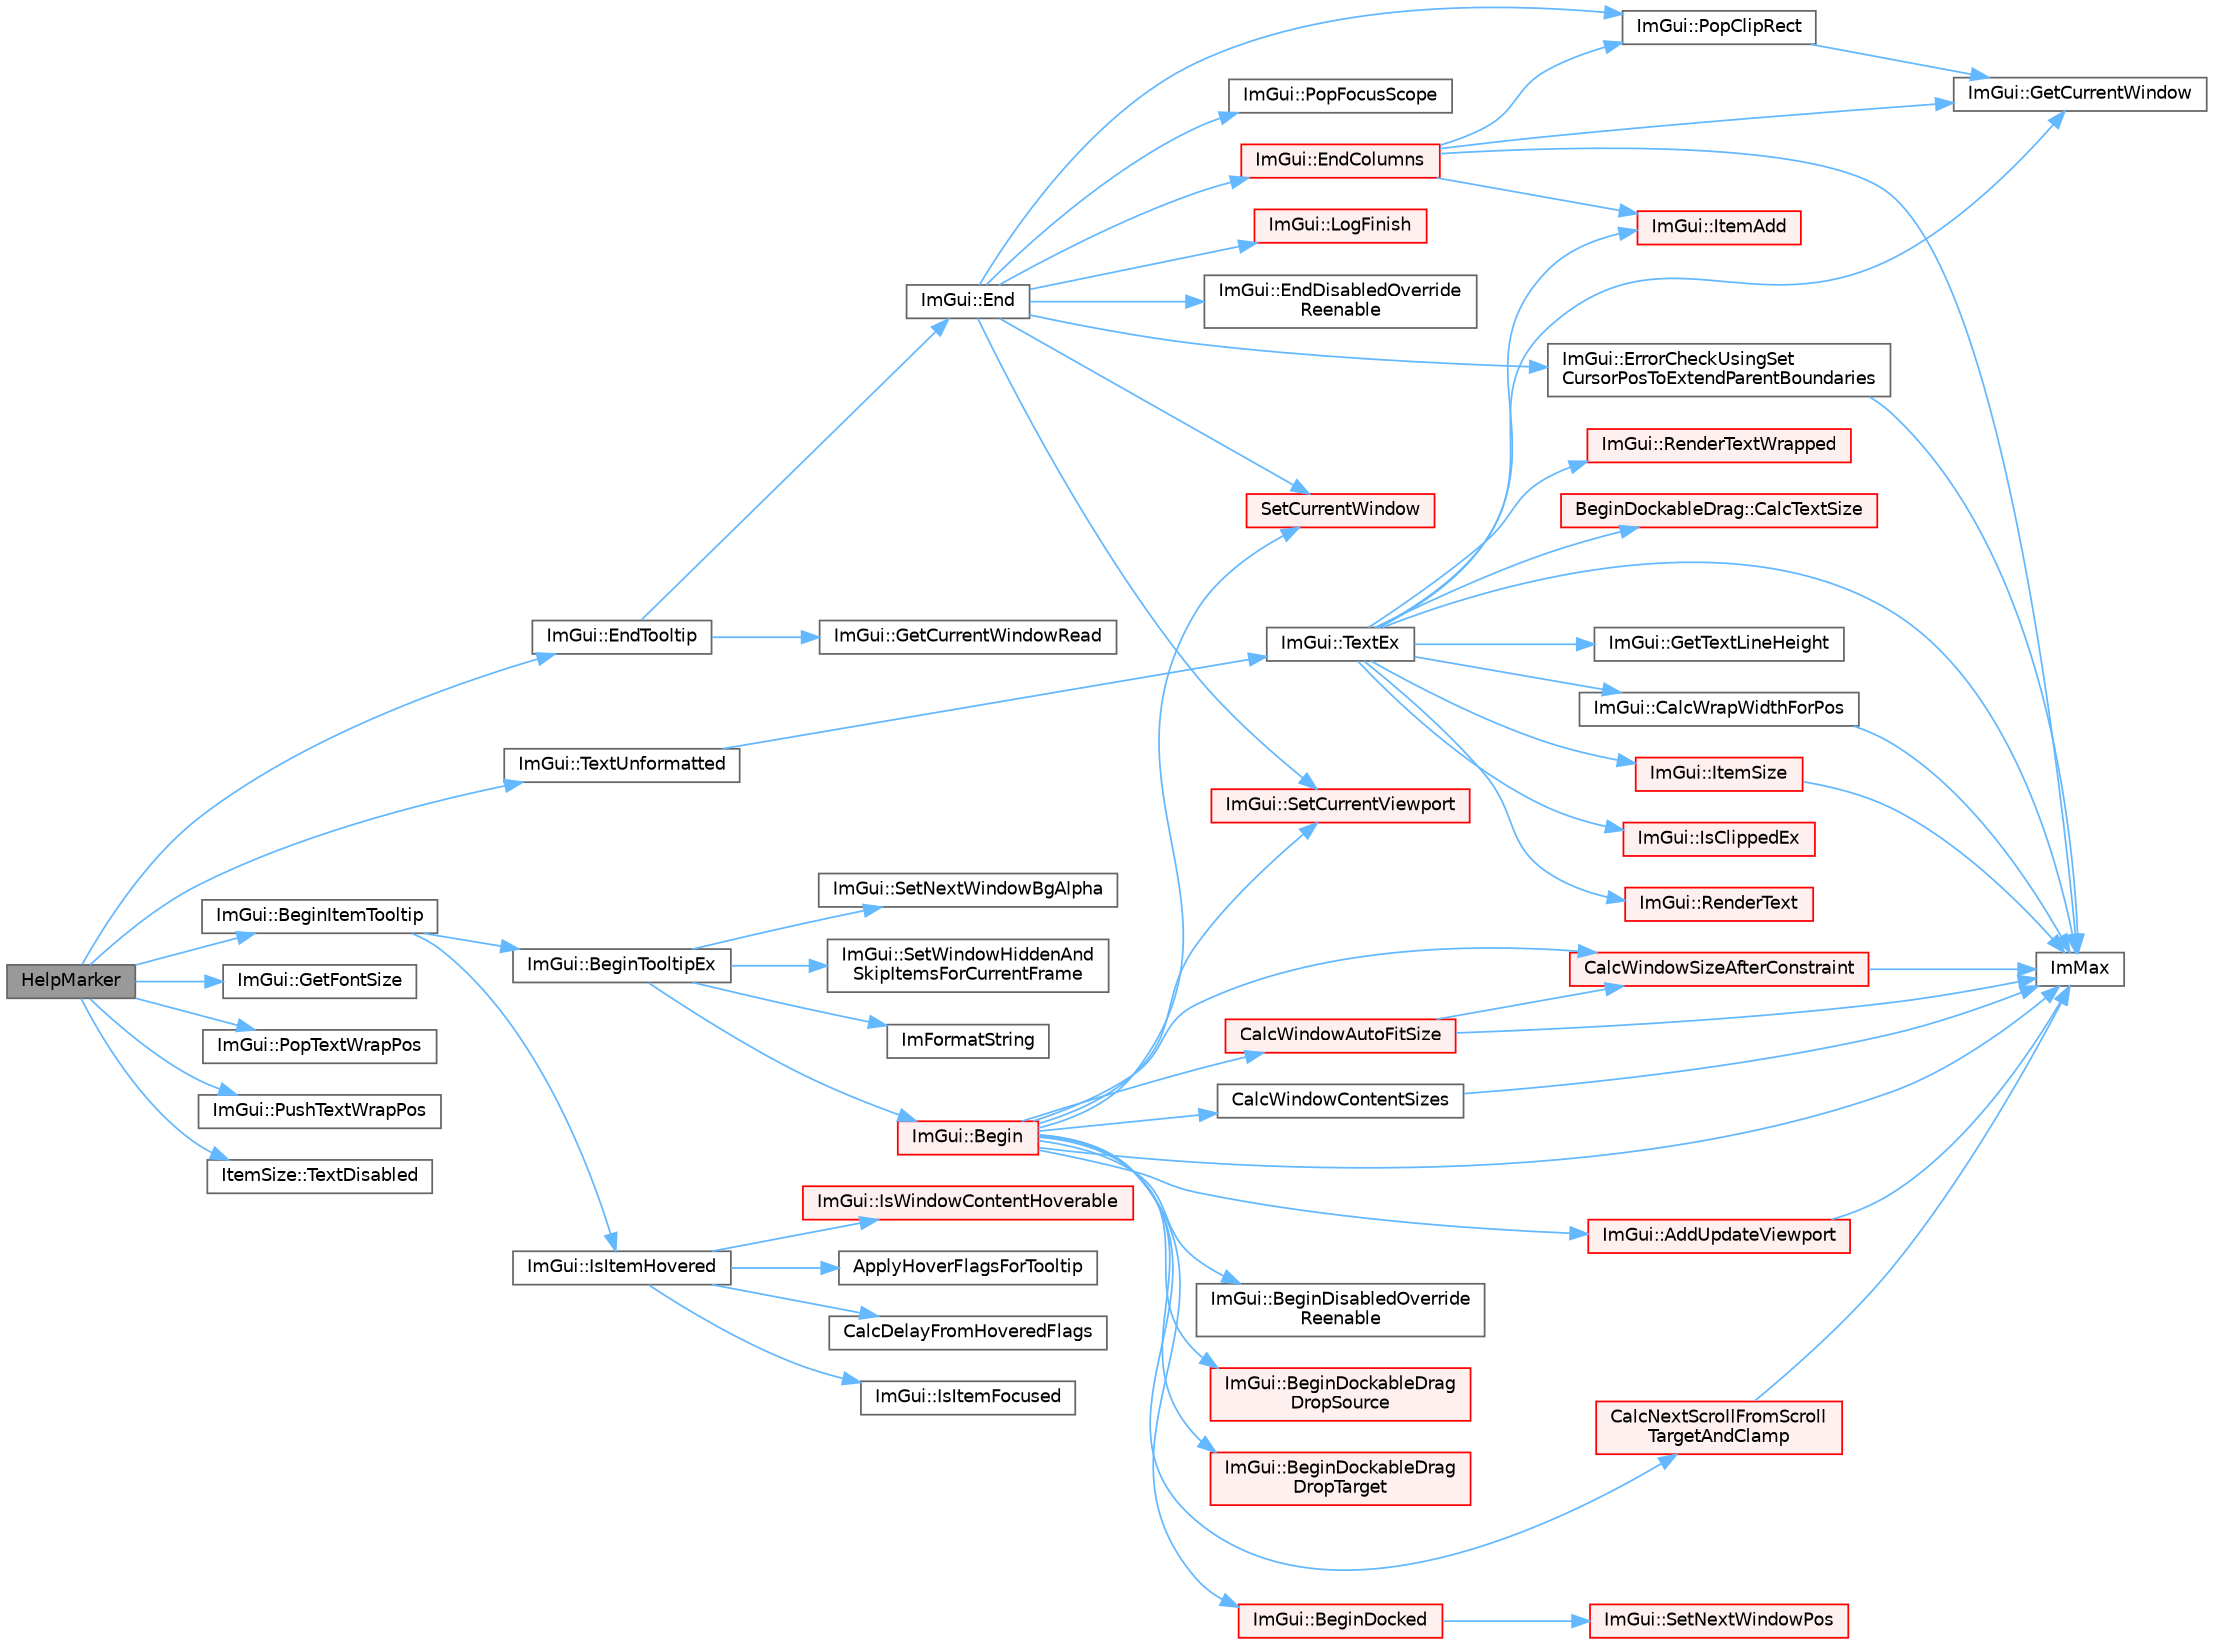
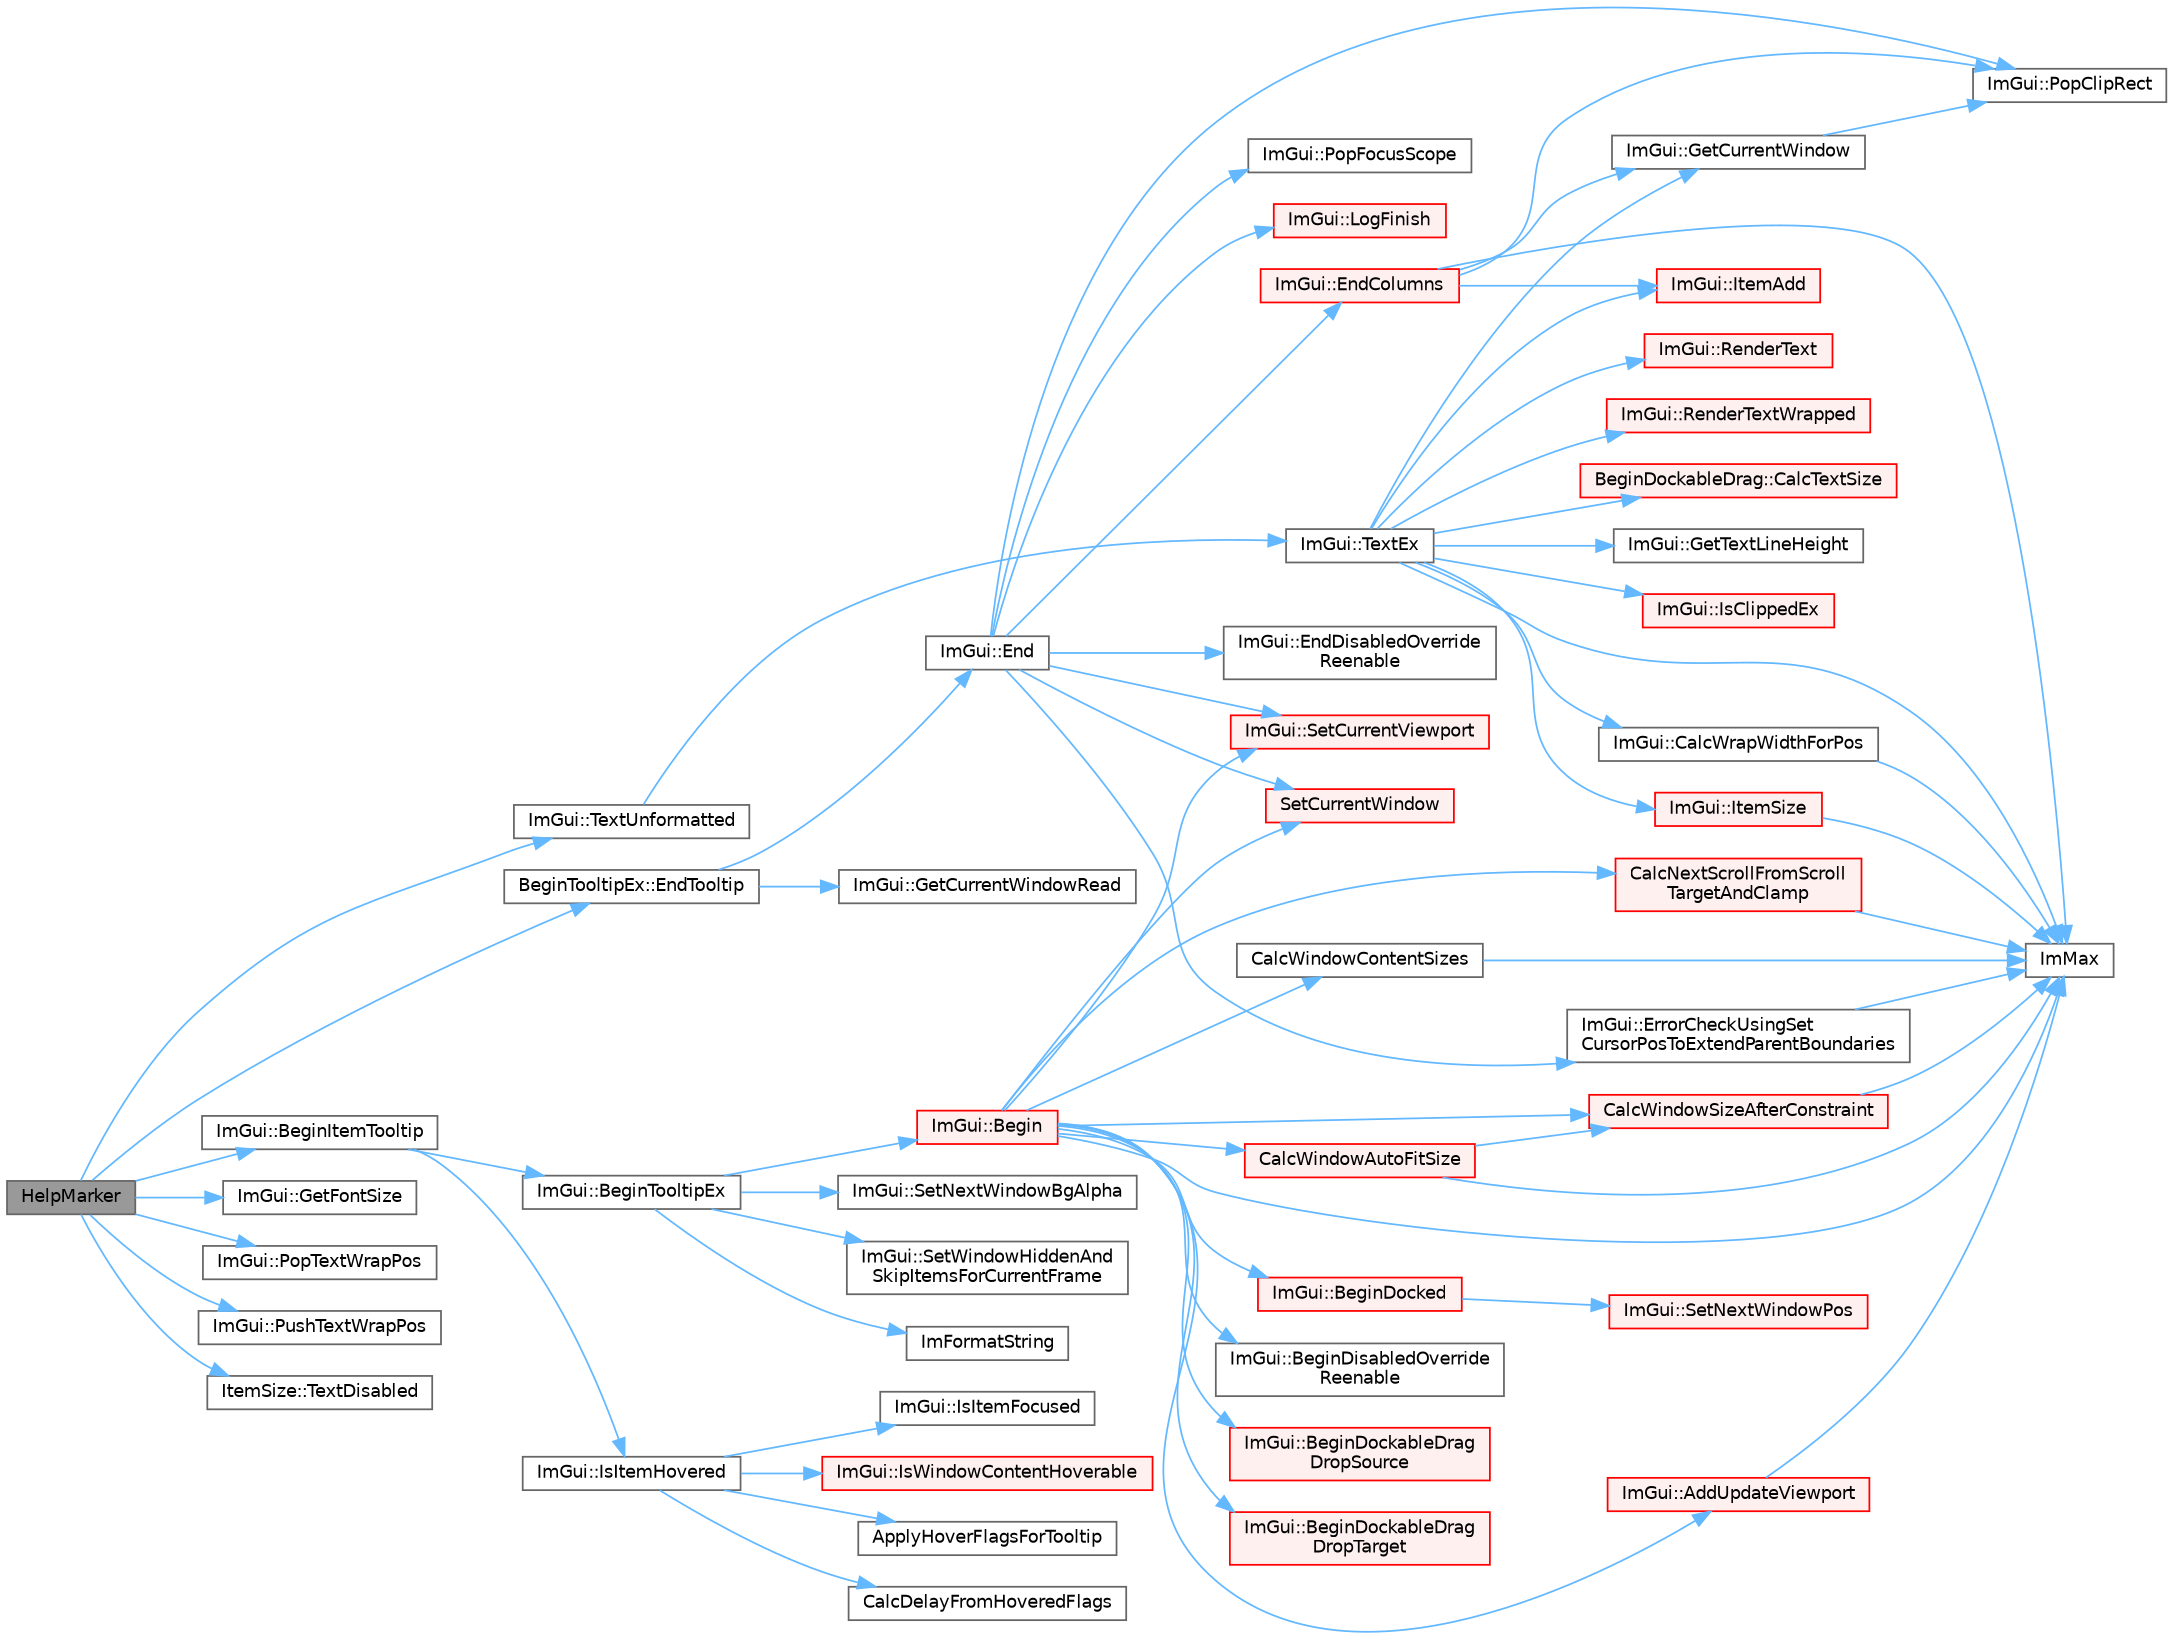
edge "ImGui::PopClipRect" -> "ImGui::GetCurrentWindow": reversed
node "ImGui::EndTooltip": label "ImGui::EndTooltip" -> "BeginTooltipEx::EndTooltip"
